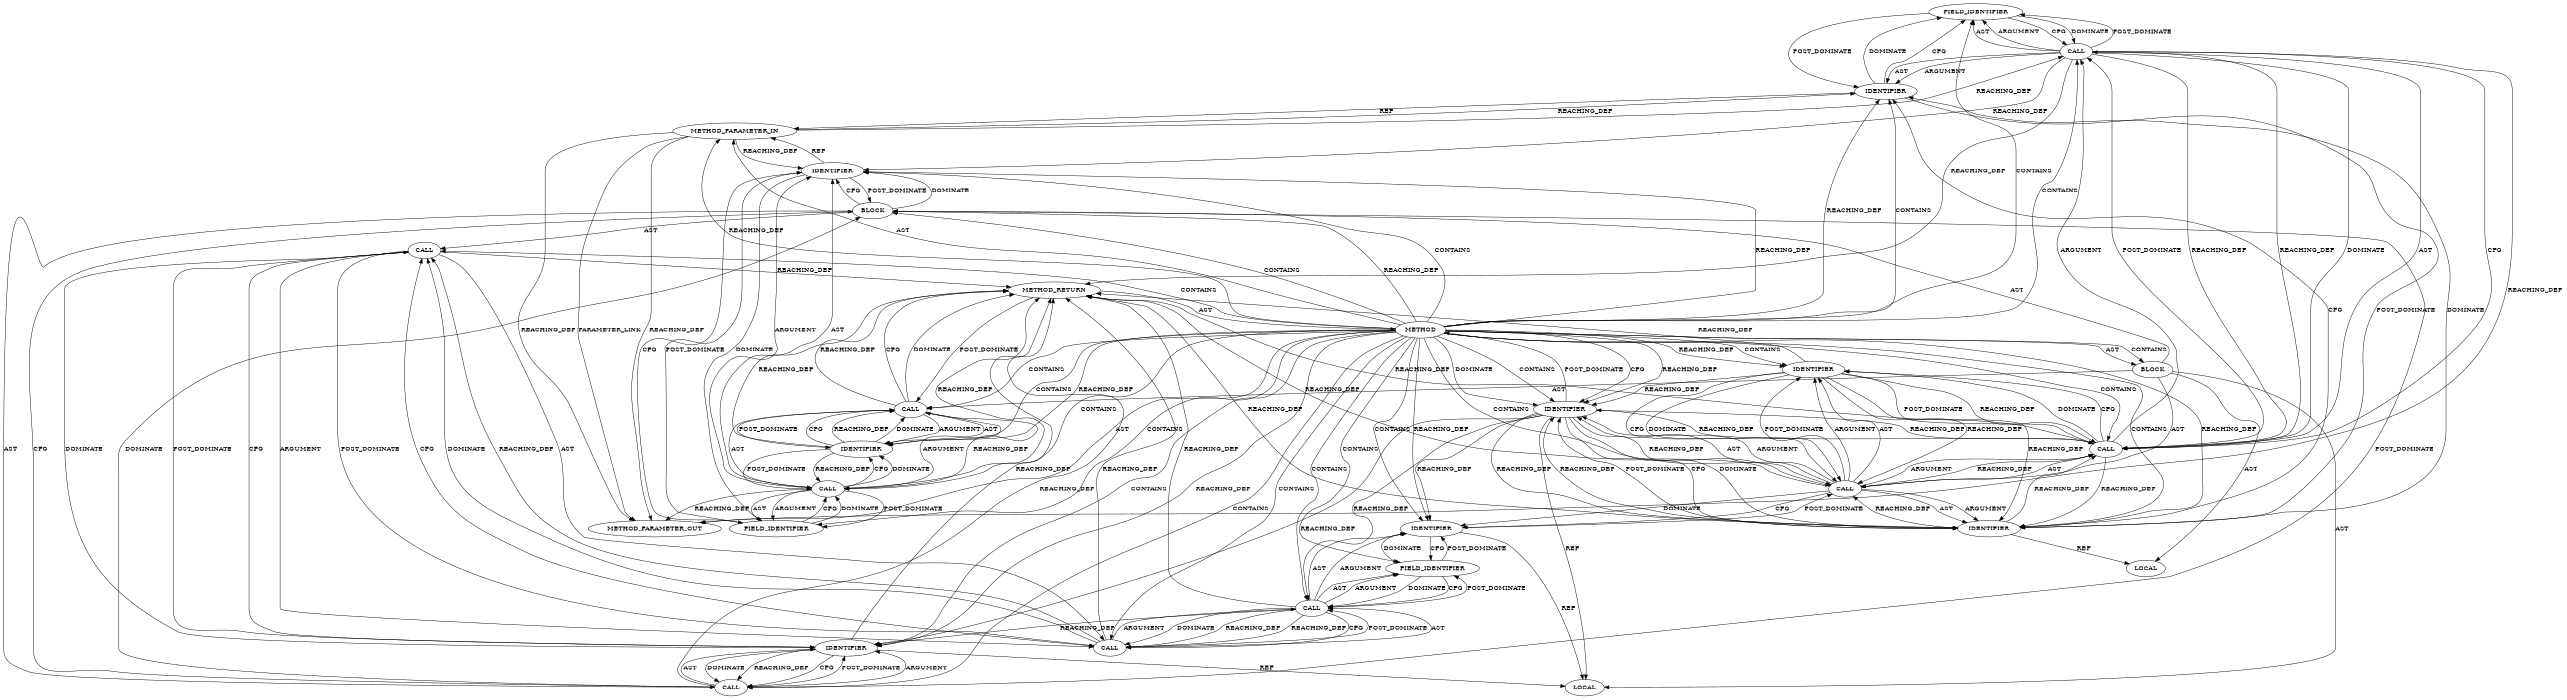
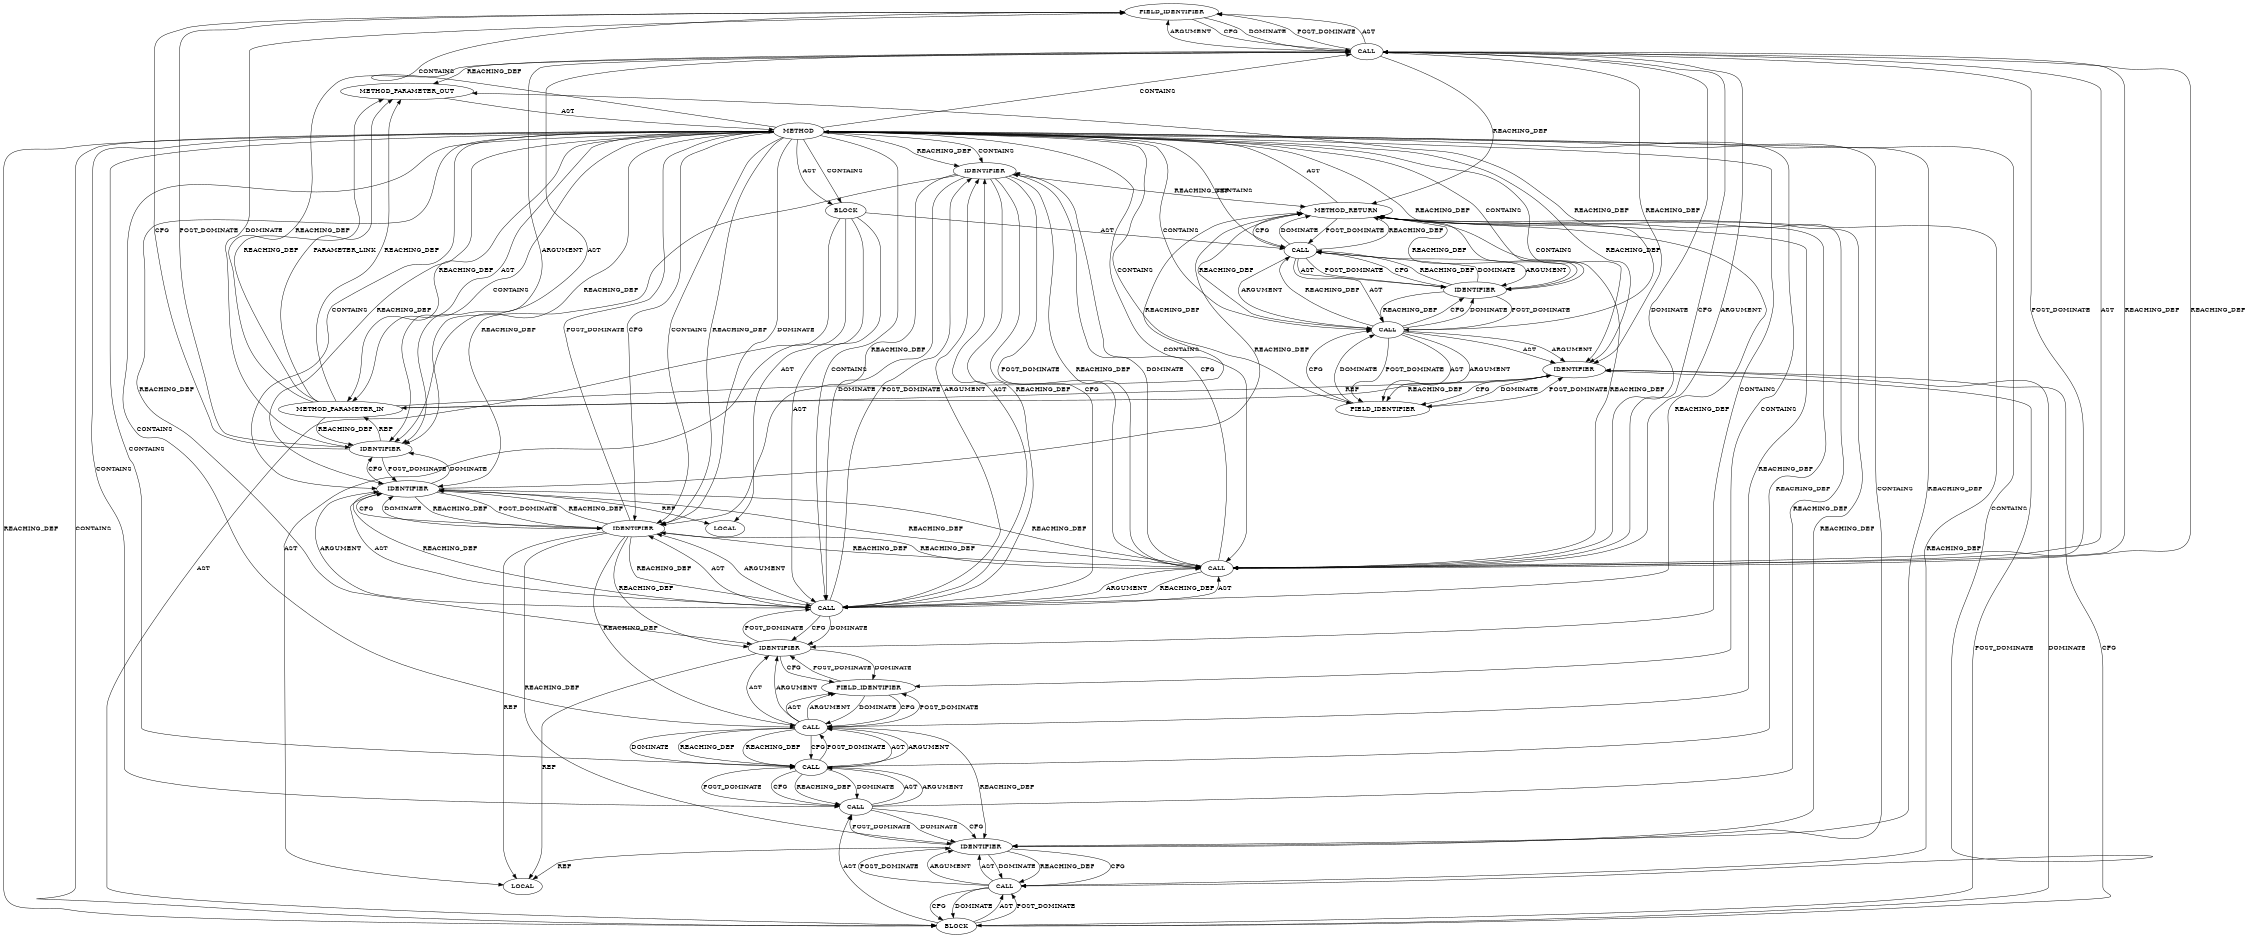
edge "METHOD_PARAMETER_IN" -> "METHOD_RETURN": added, label "REACHING_DEF"
edge "METHOD" -> "METHOD_PARAMETER_OUT": reversed
